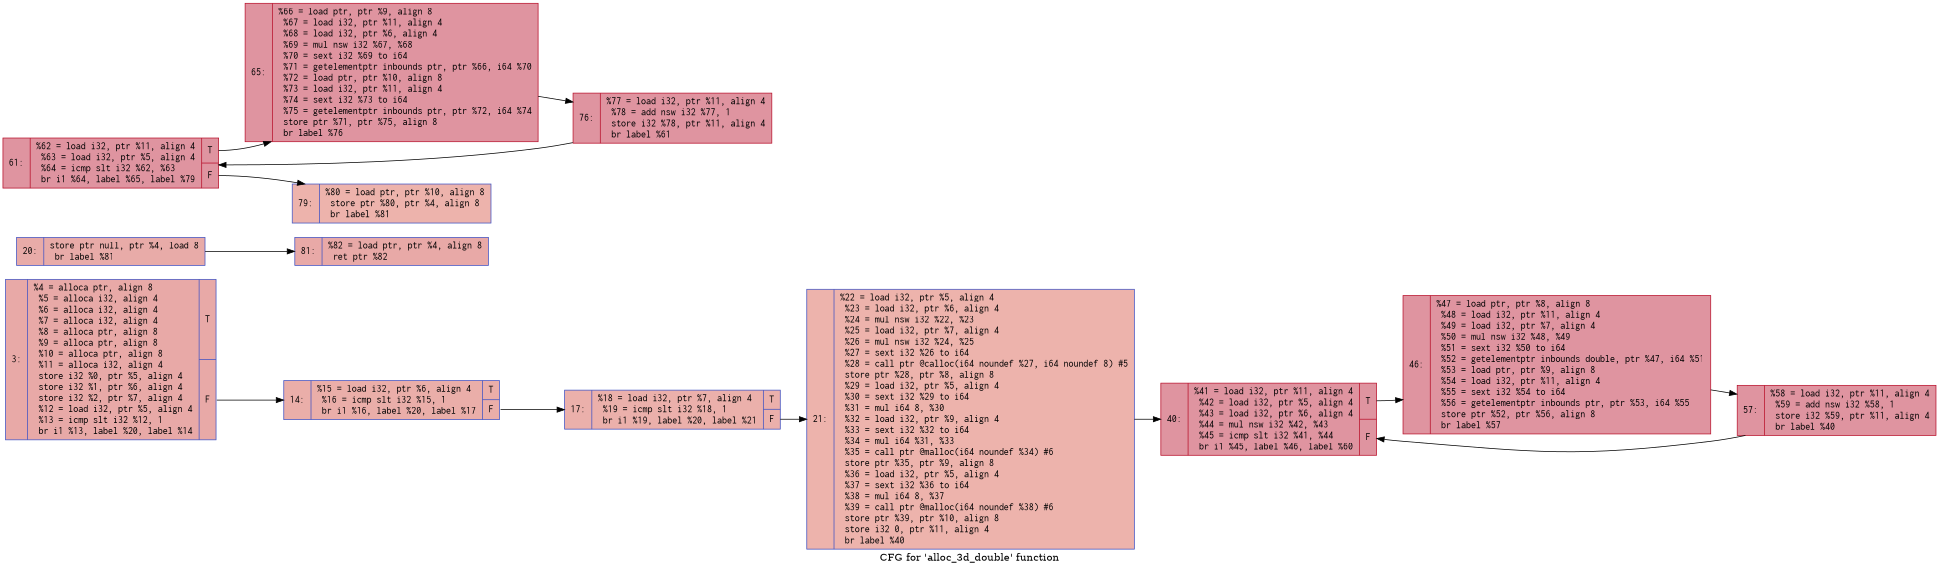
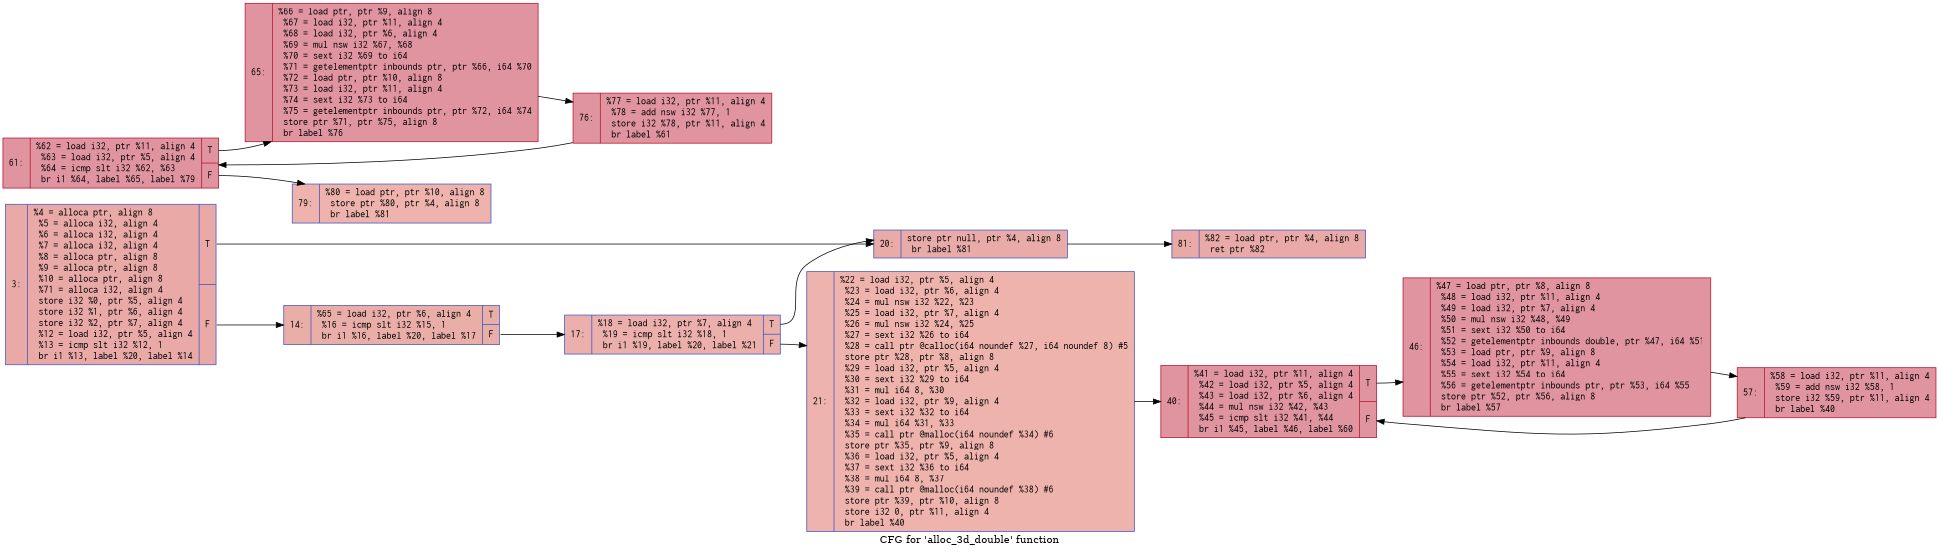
edge "3:" -> "20:": added
node "20:": text "store ptr null, ptr %4, load 8" -> "store ptr null, ptr %4, align 8"
edge "17:" -> "20:": added
node "3:": text "%11 = alloca i32, align 4" -> "%71 = alloca i32, align 4"
node "14:": text "%15 = load i32, ptr %6, align 4" -> "%65 = load i32, ptr %6, align 4"
